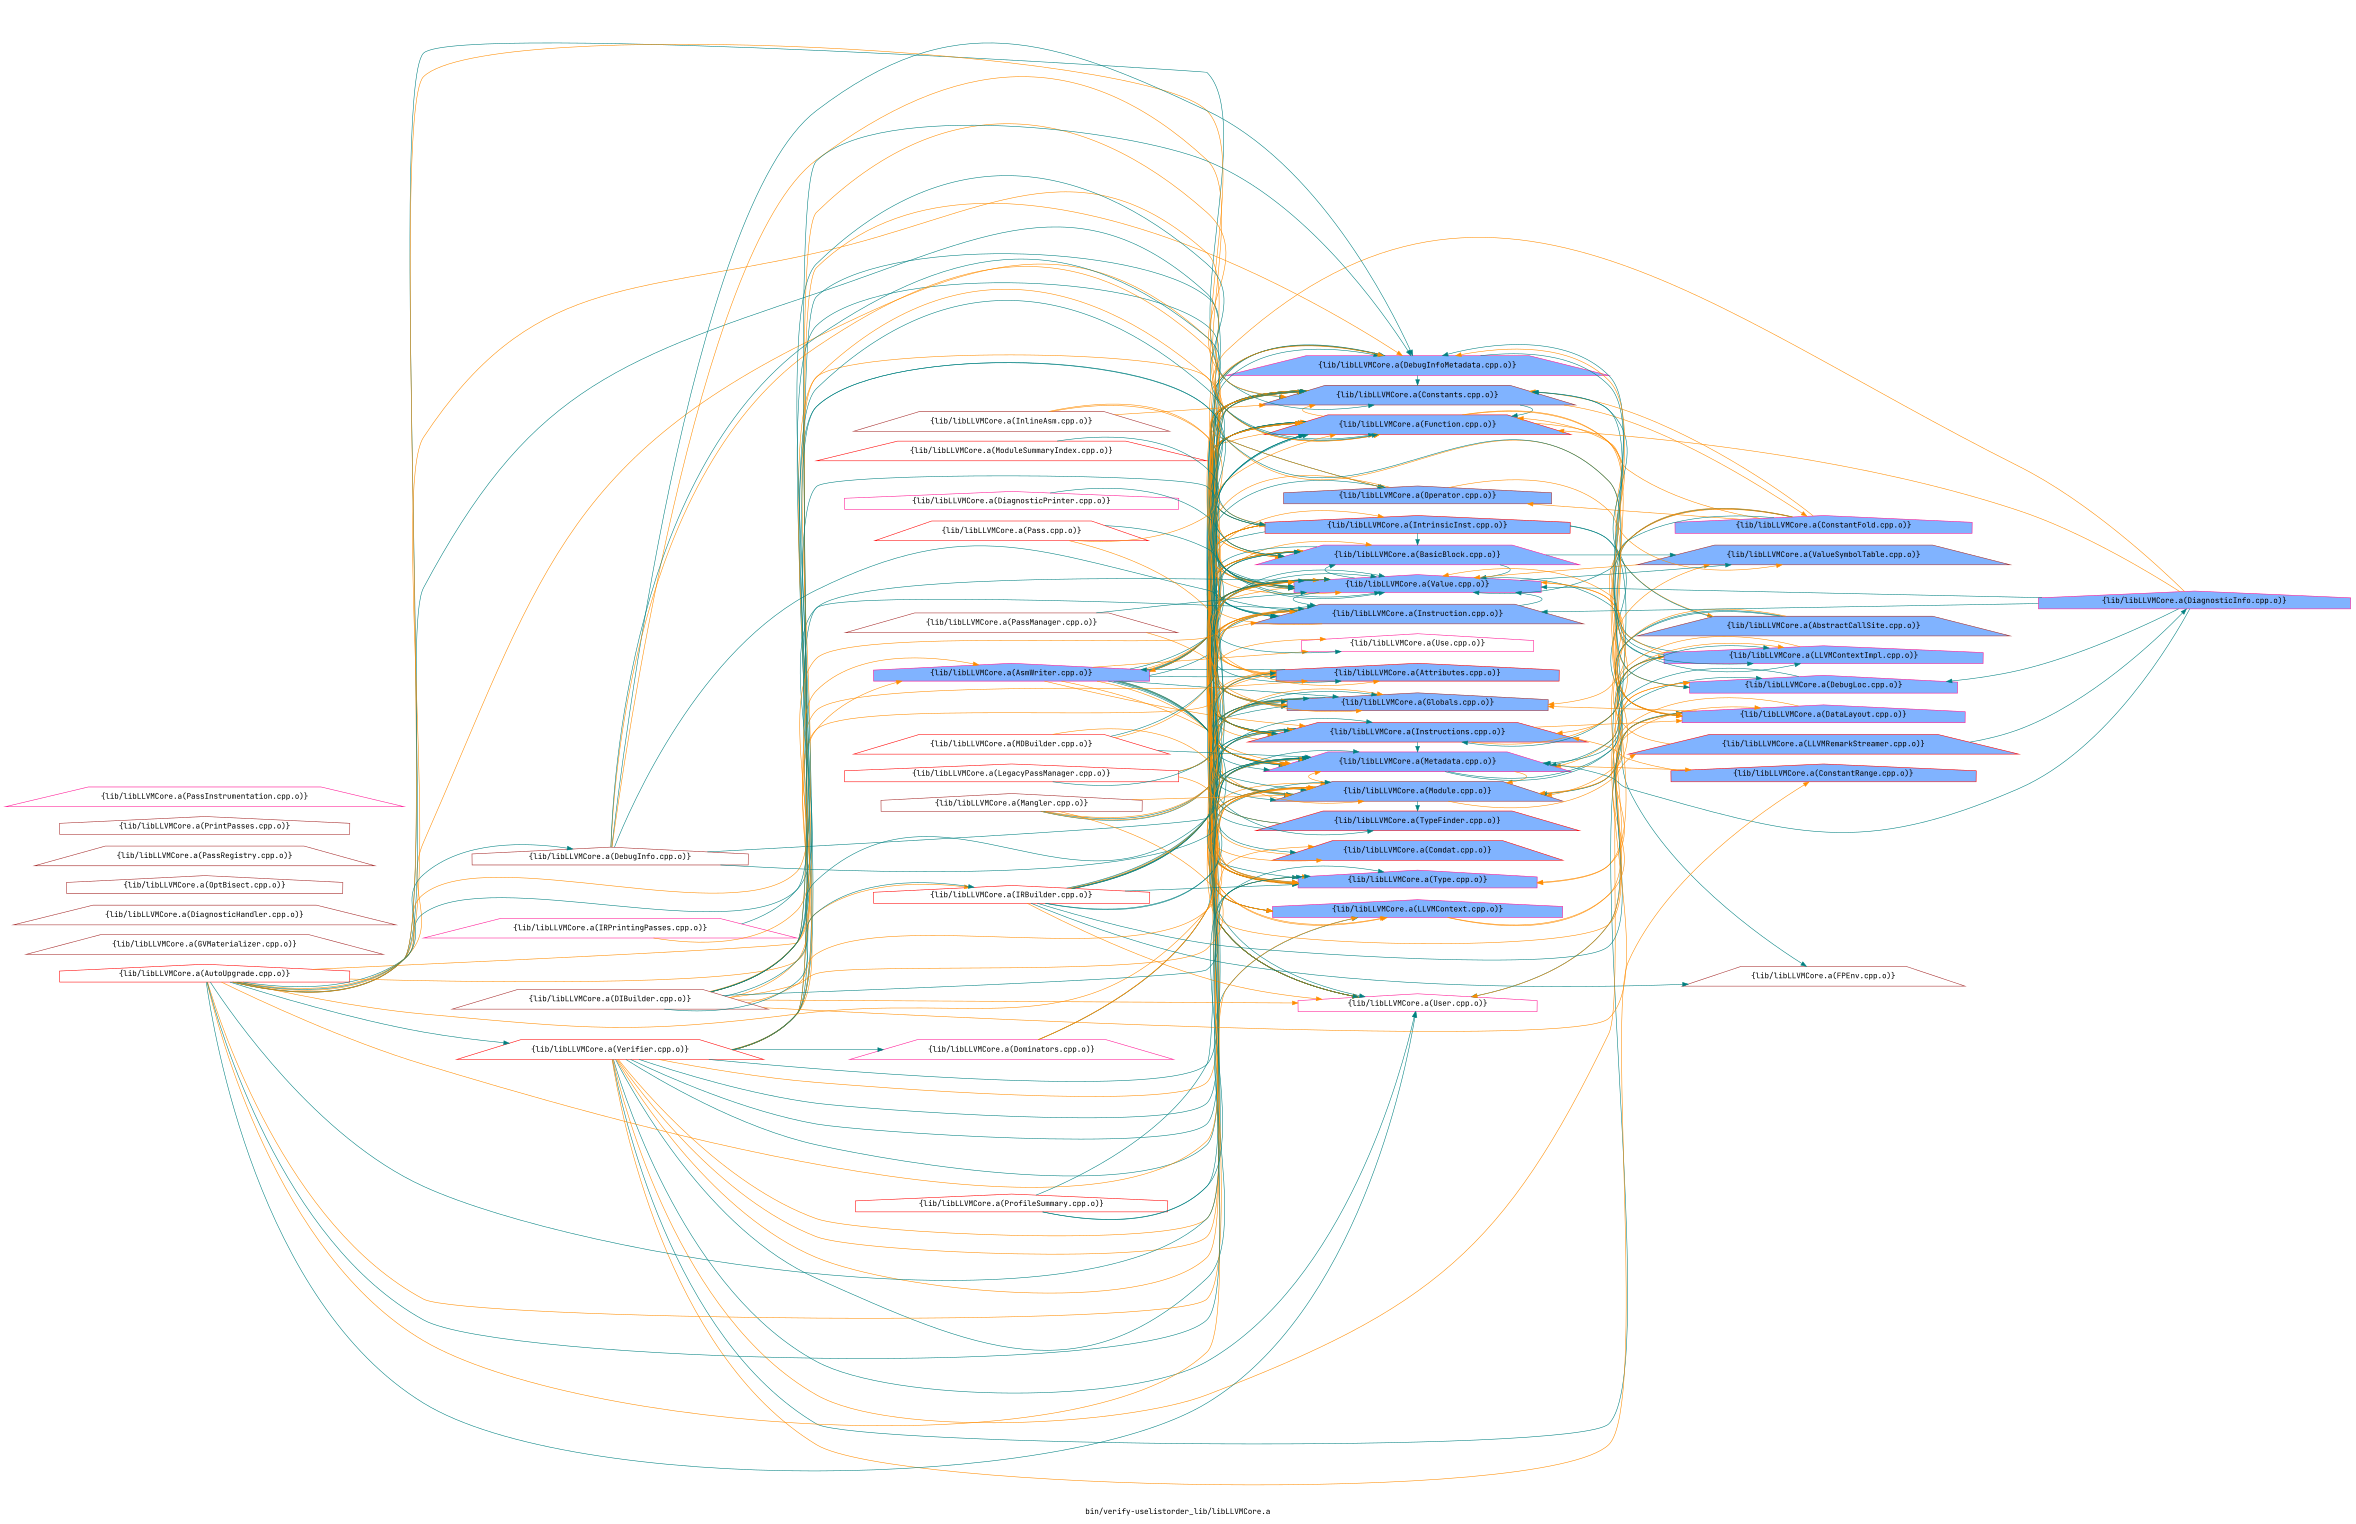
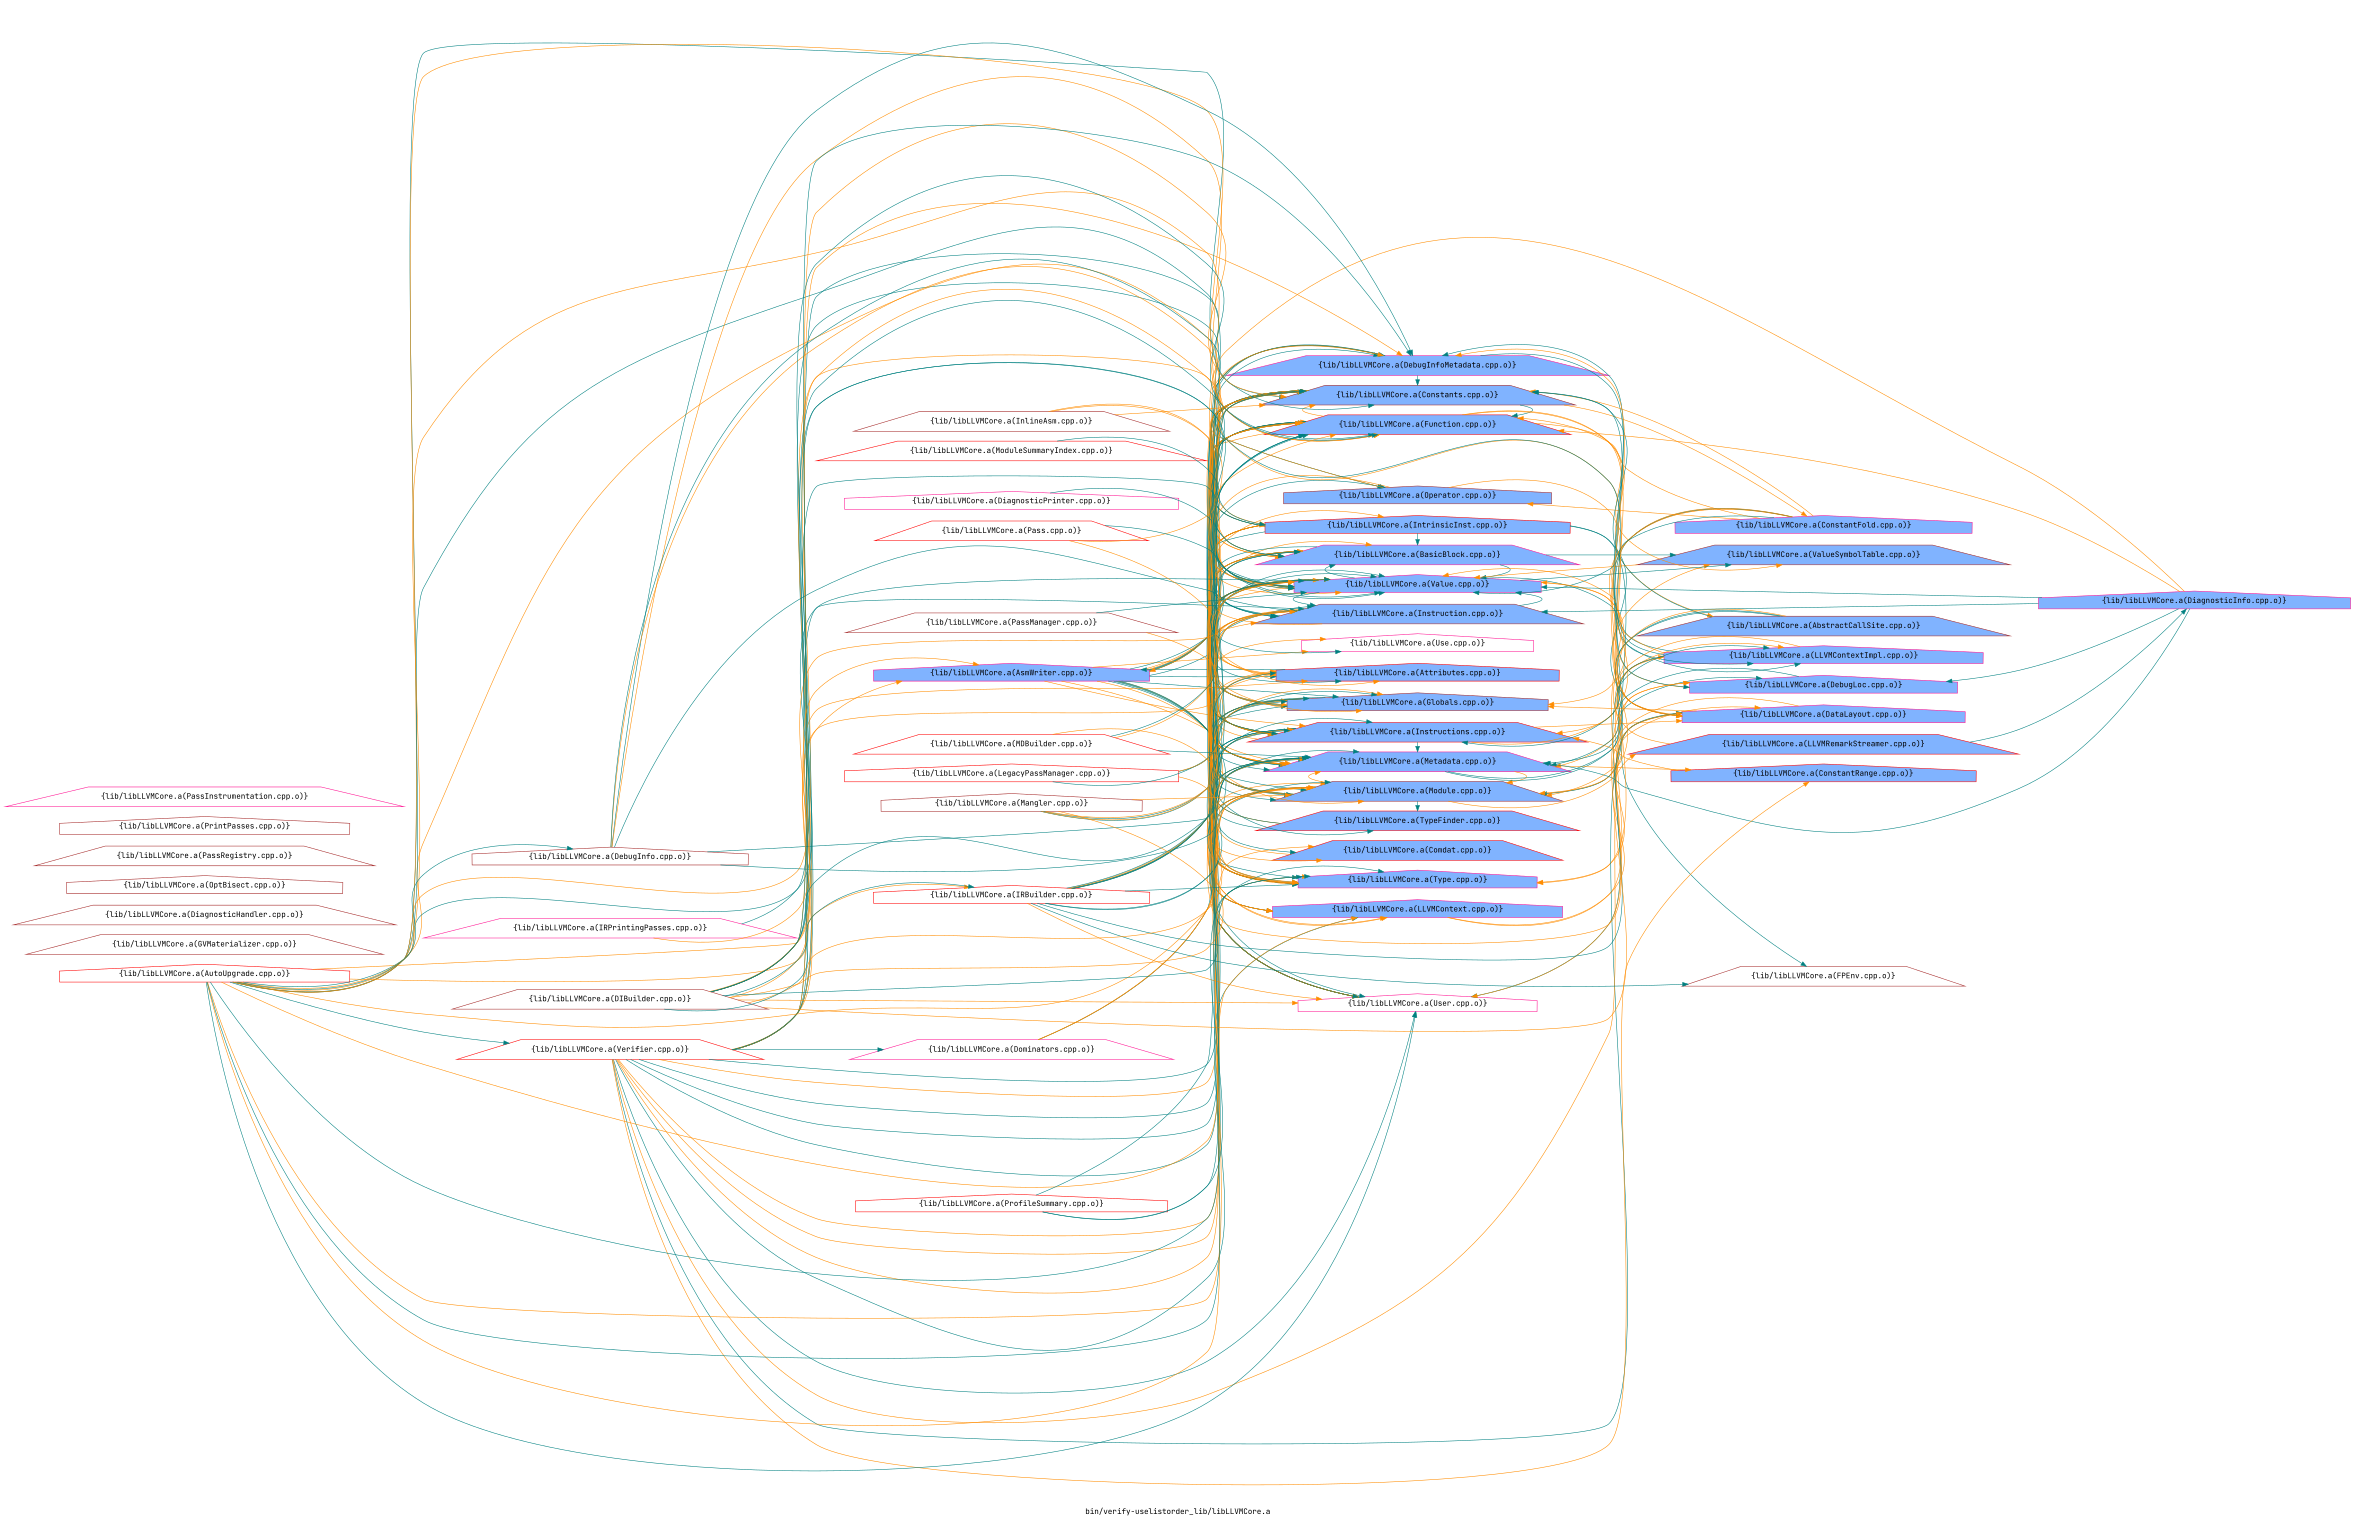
edge "{lib/libLLVMCore.a(Instructions.cpp.o)}" -> "{lib/libLLVMCore.a(Type.cpp.o)}": added
